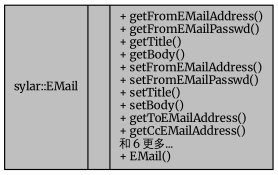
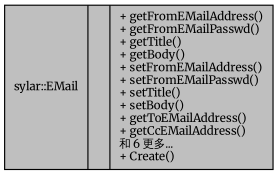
node "sylar::EMail": text "+ EMail()" -> "+ Create()"
